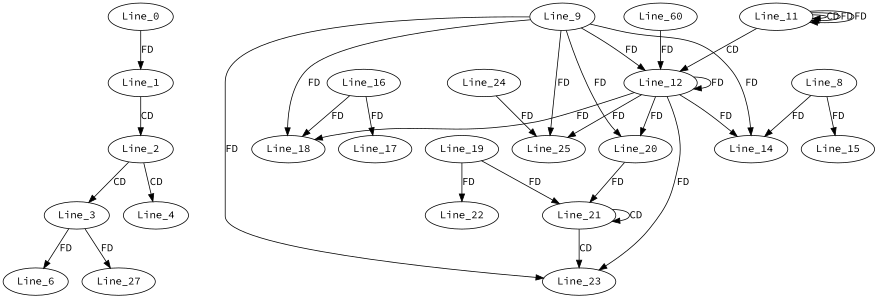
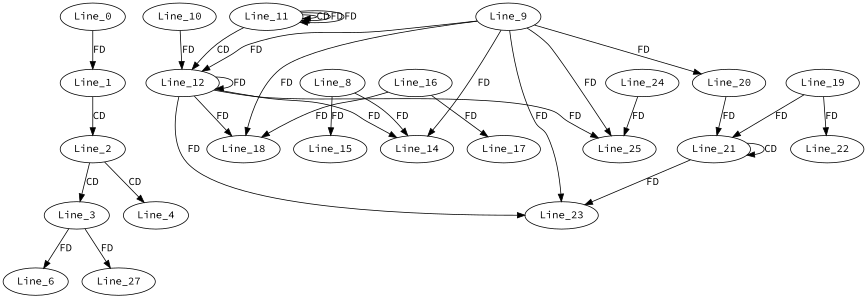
node "Line_60": label "Line_60" -> "Line_10"
edge "Line_12" -> "Line_20": removed, label "FD"
edge "Line_21" -> "Line_23": label "CD" -> "FD"
